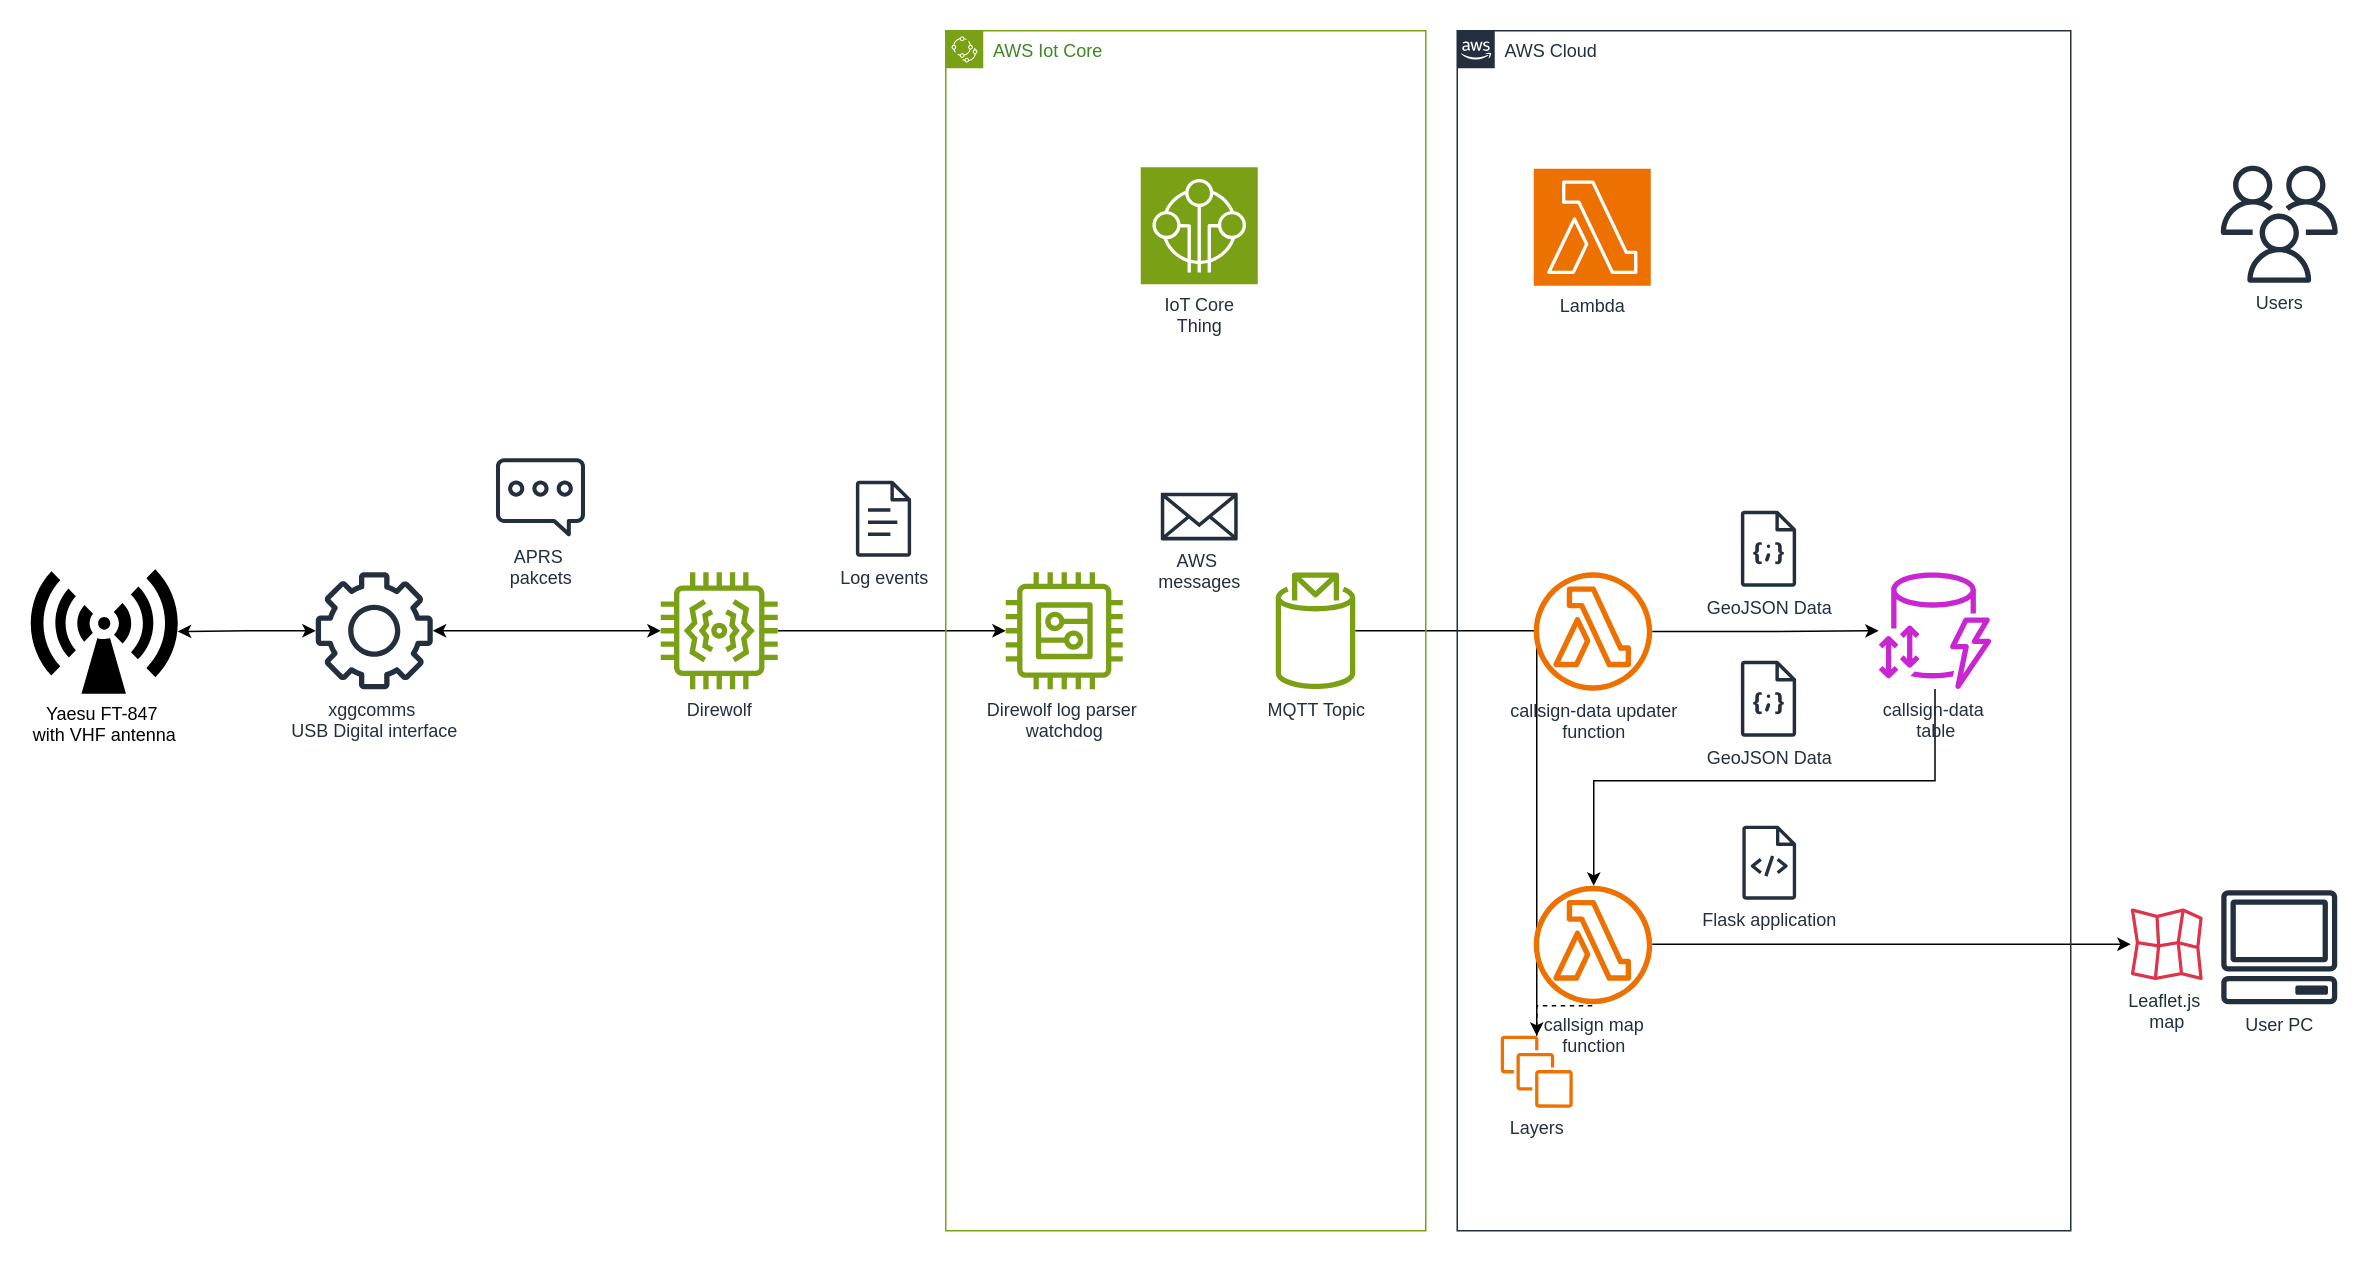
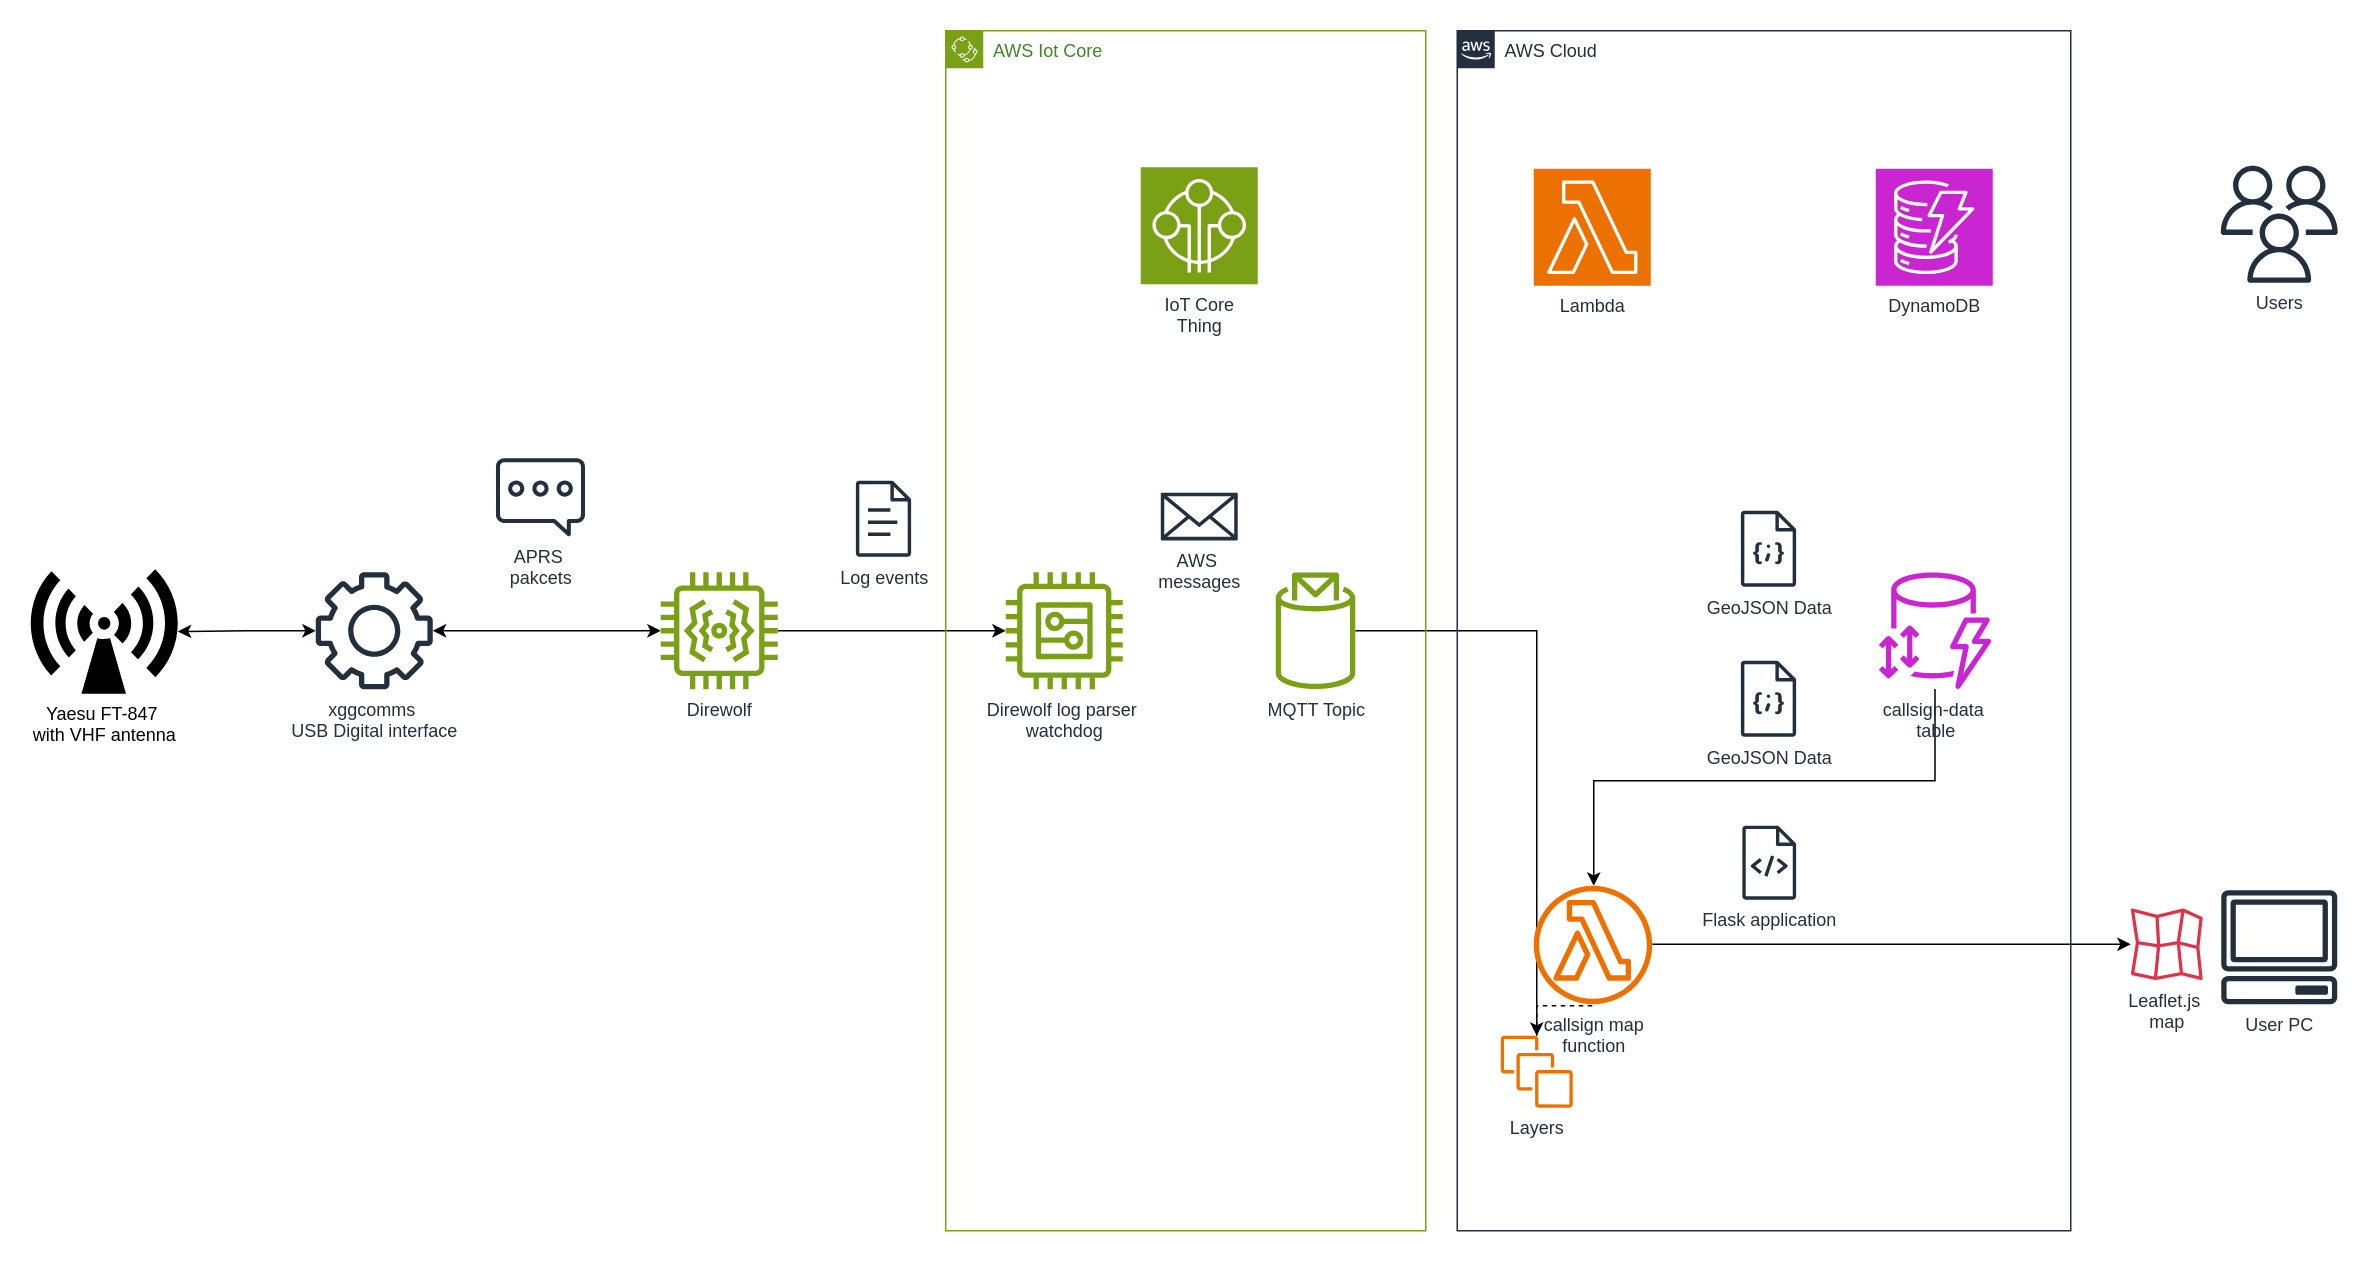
node "DynamoDB": added
node "callsign-data updater function": removed
edge "callsign-data updater function" -> "callsign-data table": removed
